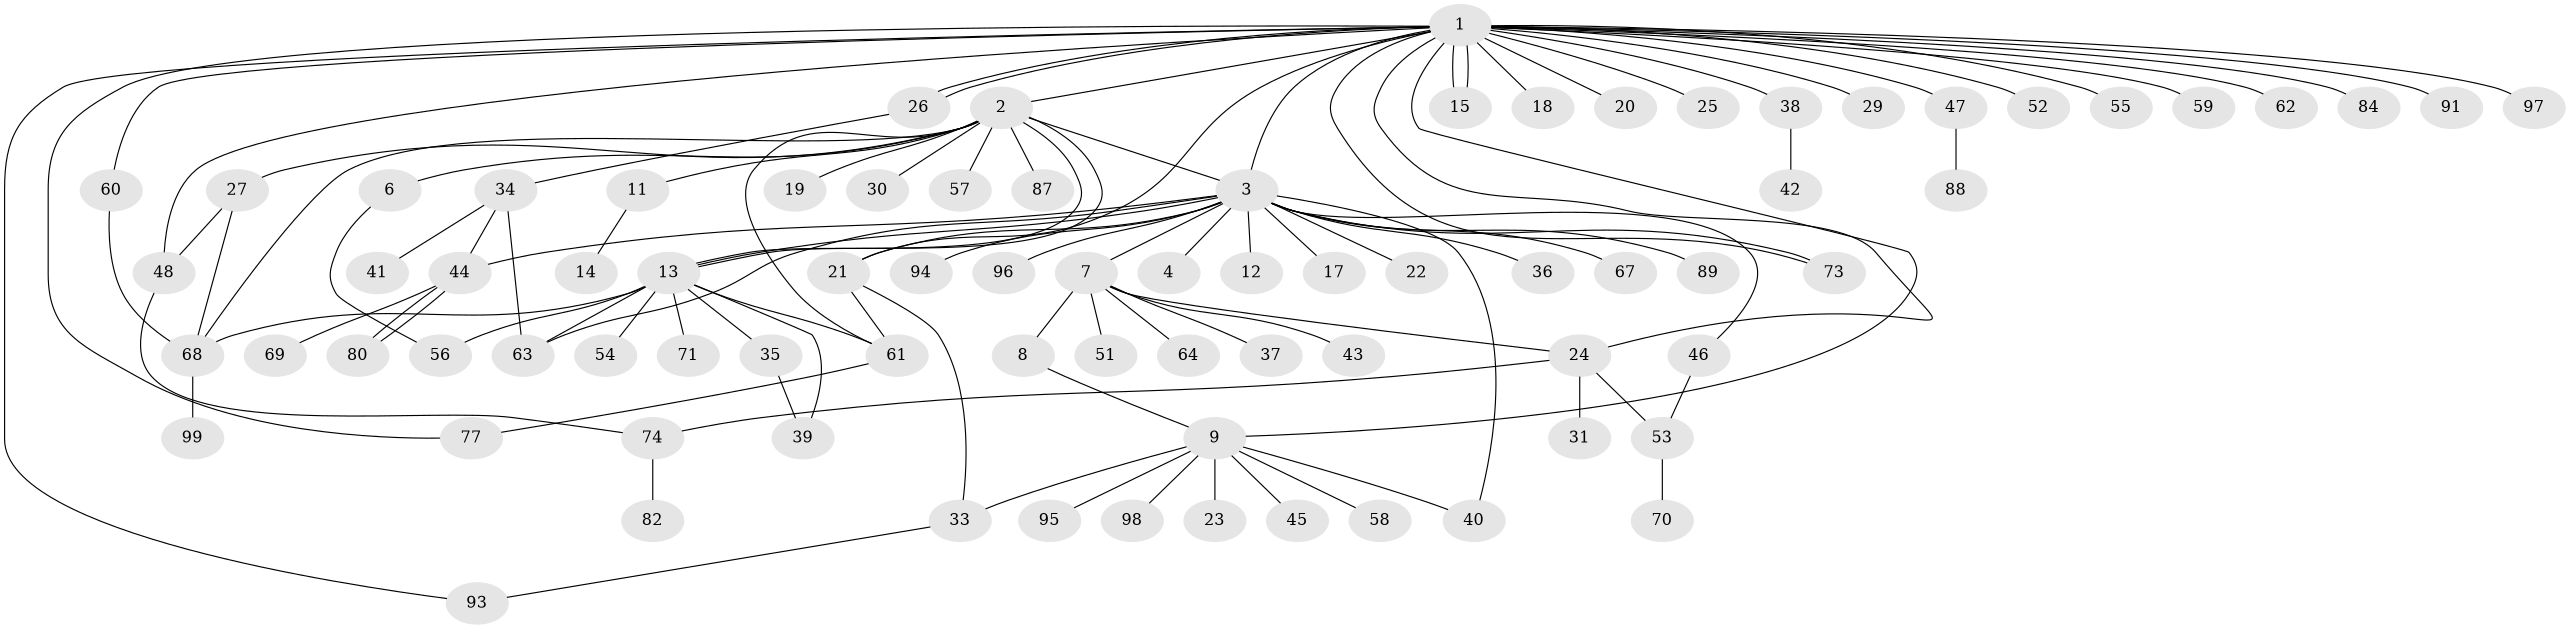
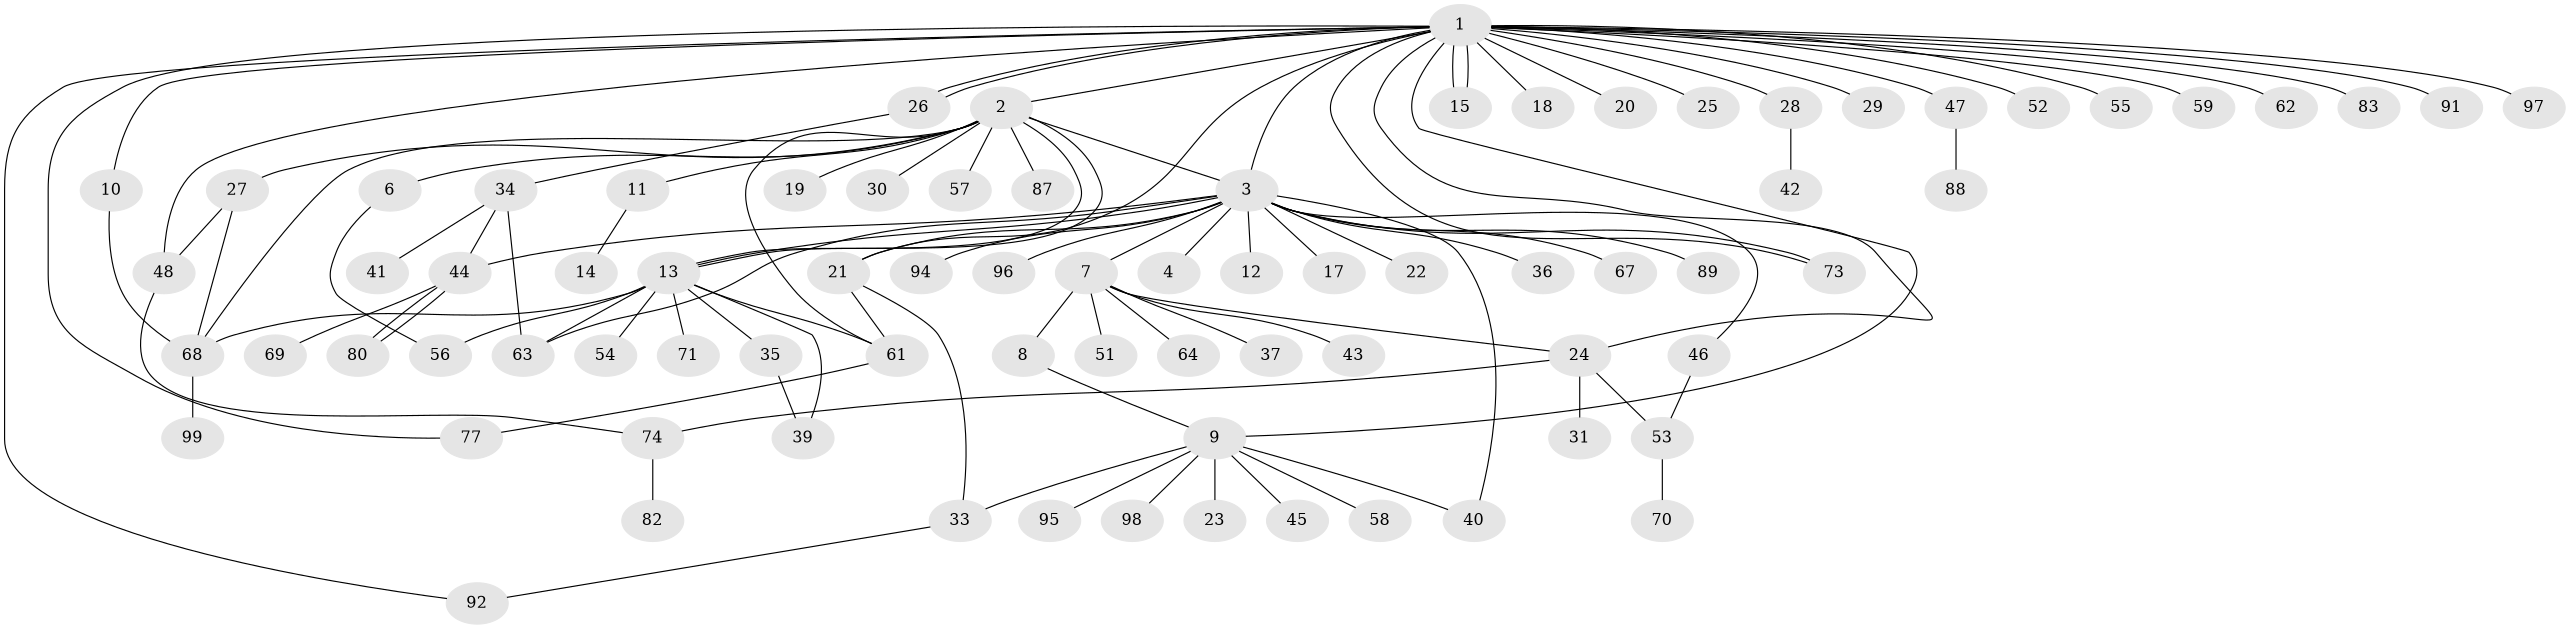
node "38": label "38" -> "28"
node "84": label "84" -> "83"
node "60": label "60" -> "10"
node "93": label "93" -> "92"
